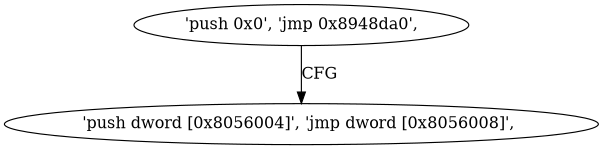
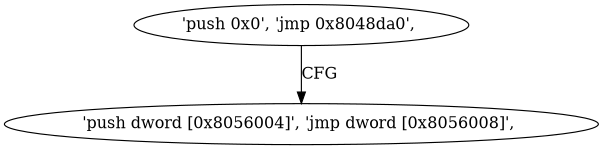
node "'push 0x0', 'jmp 0x8948da0',": label "'push 0x0', 'jmp 0x8948da0'," -> "'push 0x0', 'jmp 0x8048da0',"
